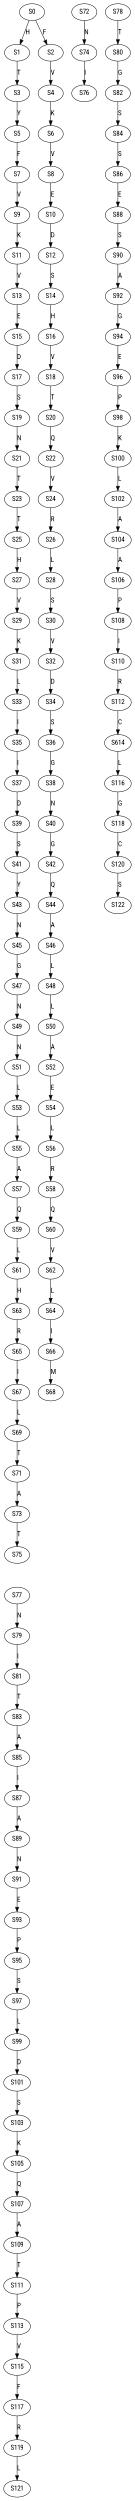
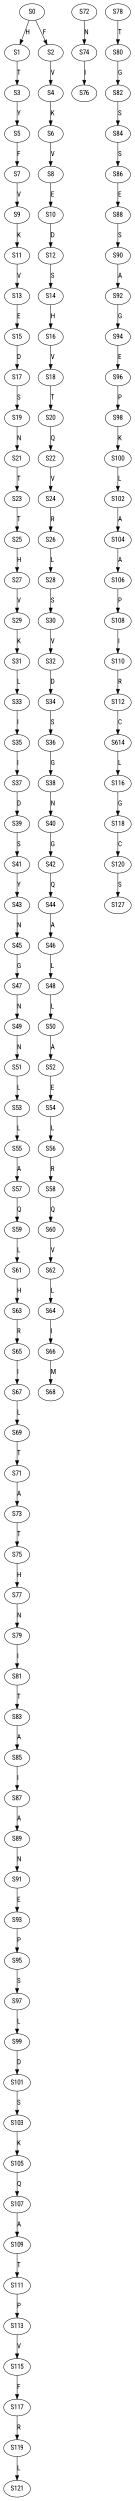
node "S122": label "S122" -> "S127"
edge "S75" -> "S77": added, label "H"
